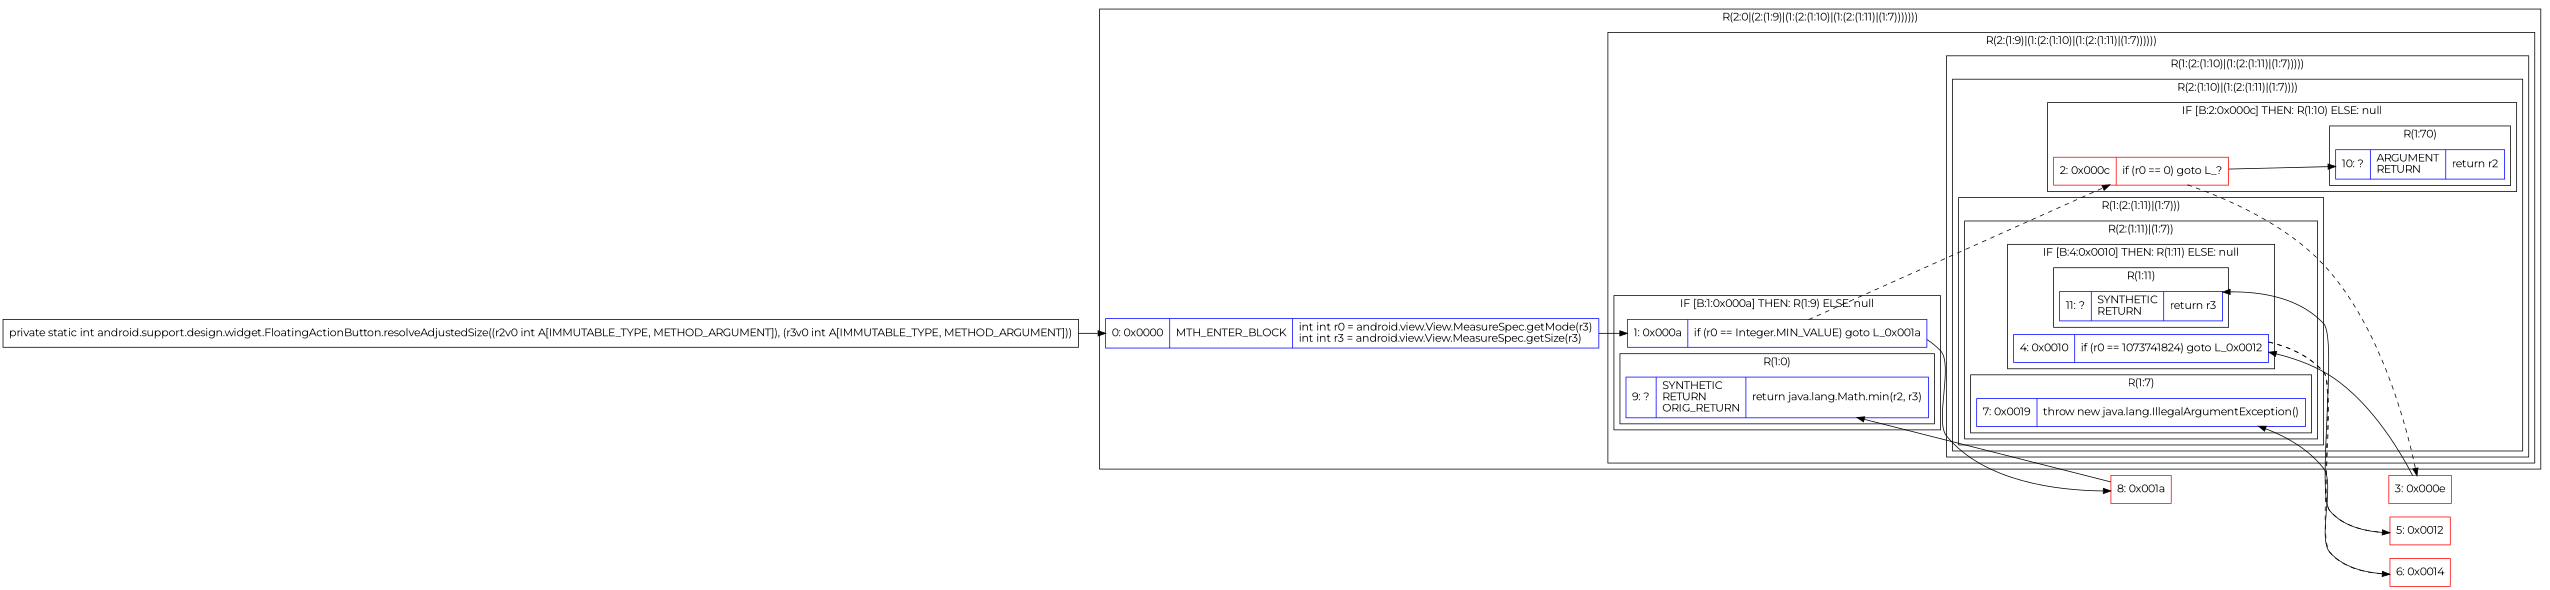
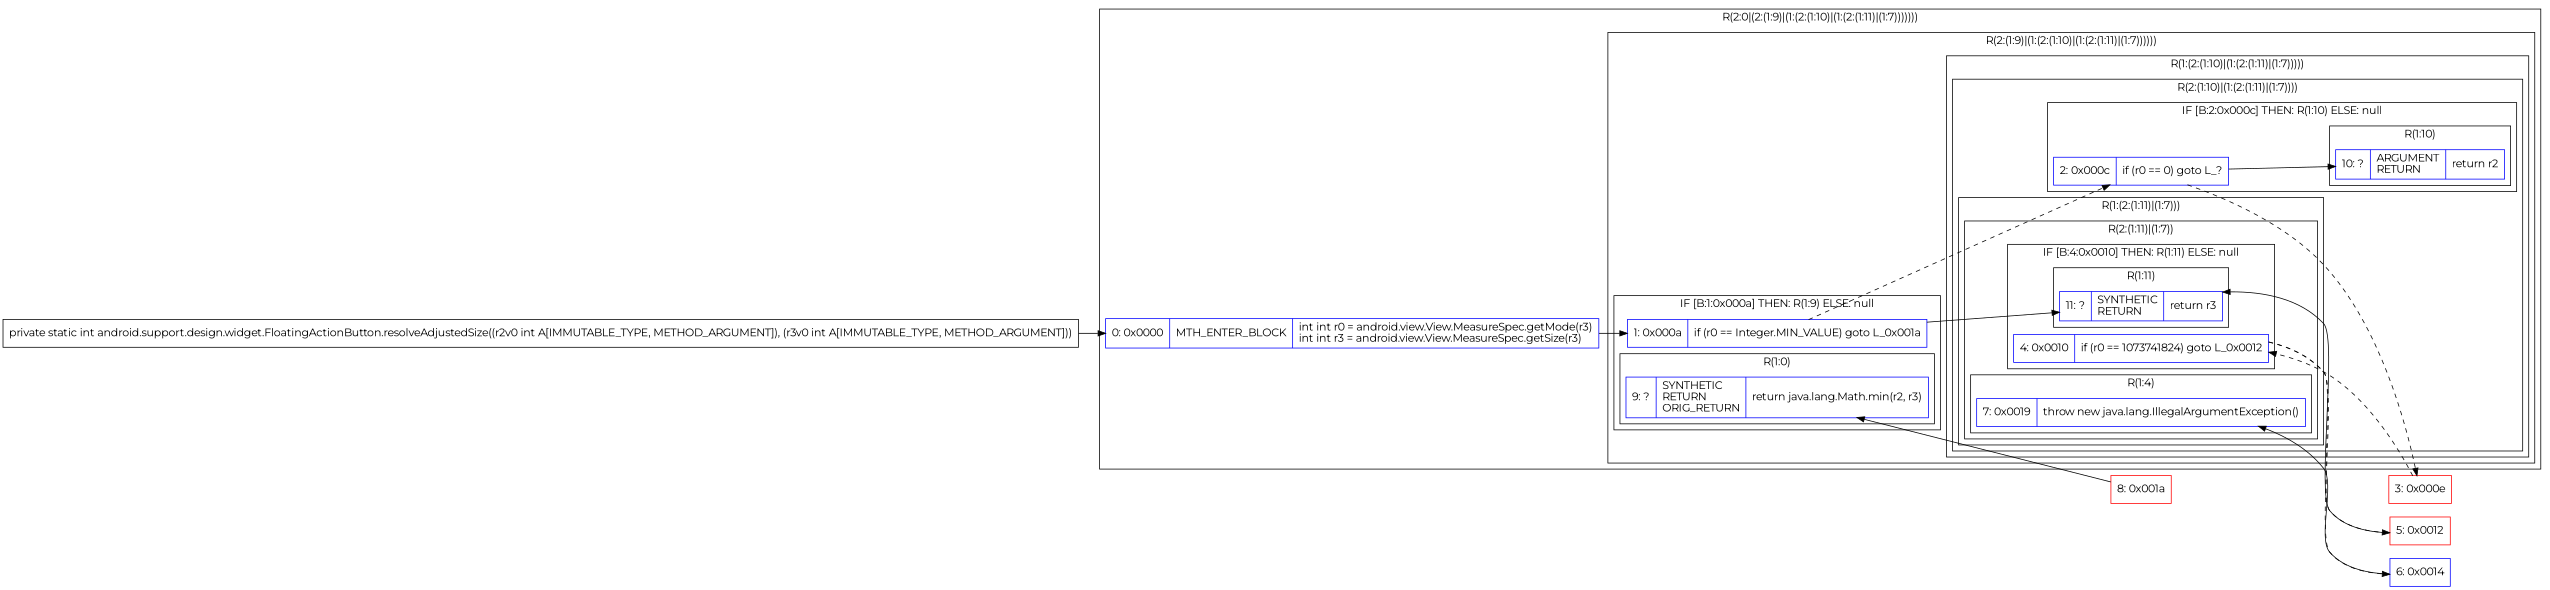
cluster "R(1:70)": label "R(1:70)" -> "R(1:10)"
node "2: 0x000c": color red -> blue
cluster "R(1:7)": label "R(1:7)" -> "R(1:4)"
edge "3: 0x000e" -> "4: 0x0010": style solid -> dashed
edge "1: 0x000a" -> "8: 0x001a": now "1: 0x000a" -> "11: ?"
node "6: 0x0014": color red -> blue
